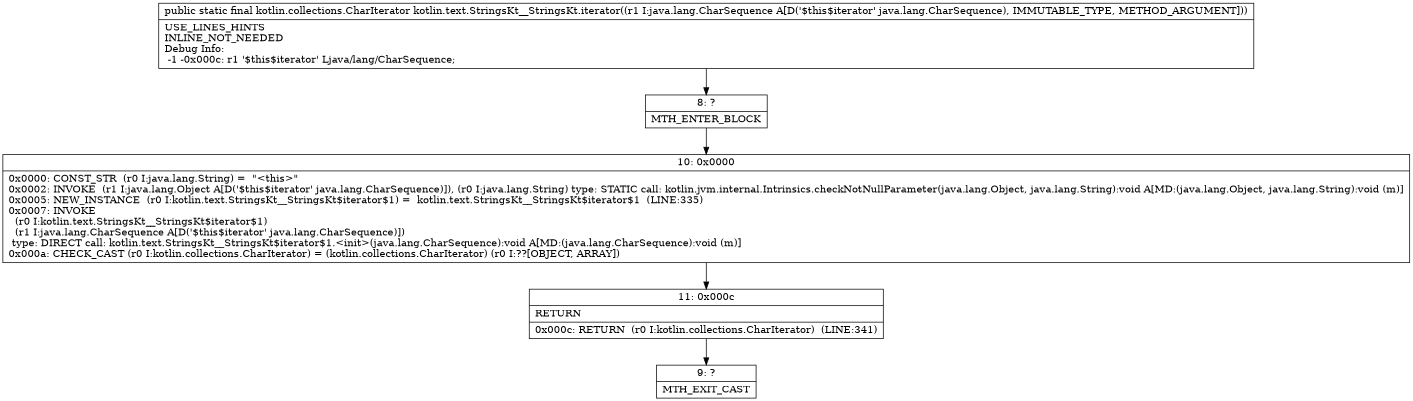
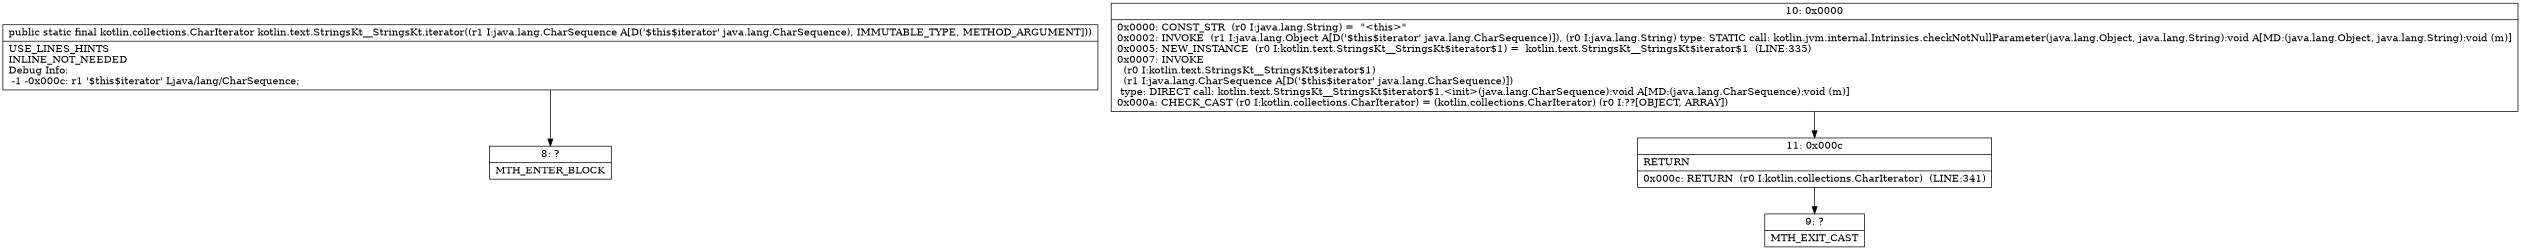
edge "8: ?" -> "10: 0x0000": removed
